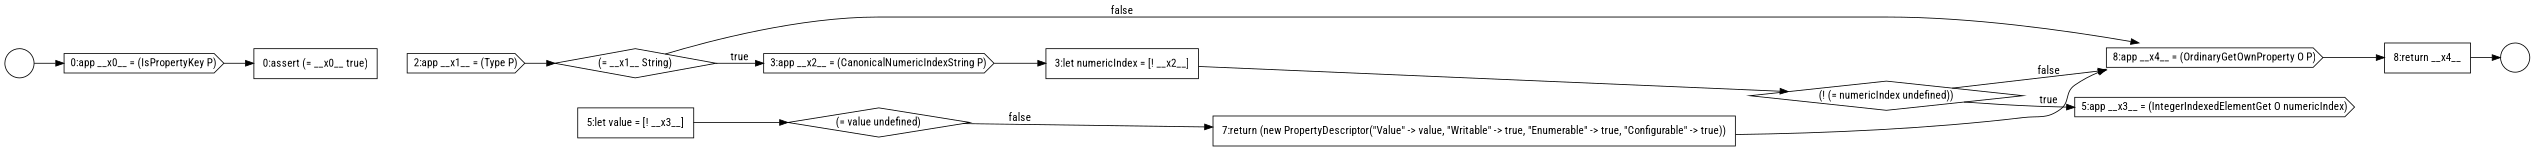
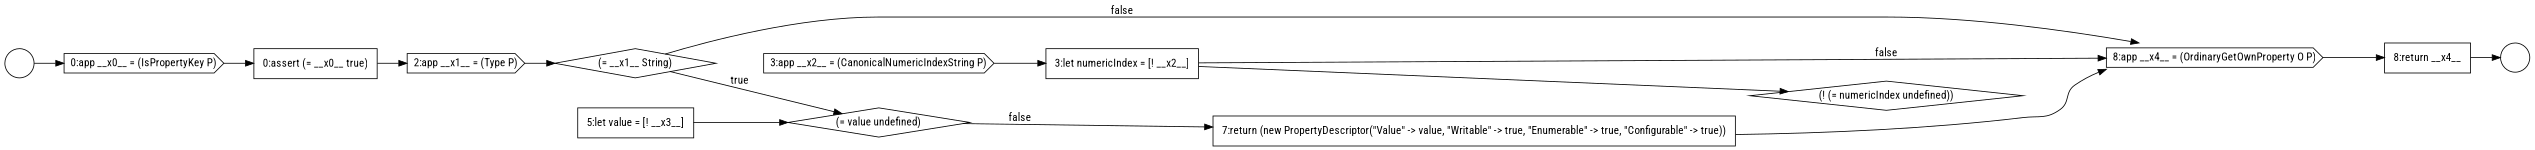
edge "0:assert (= __x0__ true)" -> "2:app __x1__ = (Type P)": added
edge "(= __x1__ String)" -> "3:app __x2__ = (CanonicalNumericIndexString P)": now "(= __x1__ String)" -> "(= value undefined)"
edge "(! (= numericIndex undefined))" -> "8:app __x4__ = (OrdinaryGetOwnProperty O P)": now "3:let numericIndex = [! __x2__]" -> "8:app __x4__ = (OrdinaryGetOwnProperty O P)"
node "5:app __x3__ = (IntegerIndexedElementGet O numericIndex)": removed
